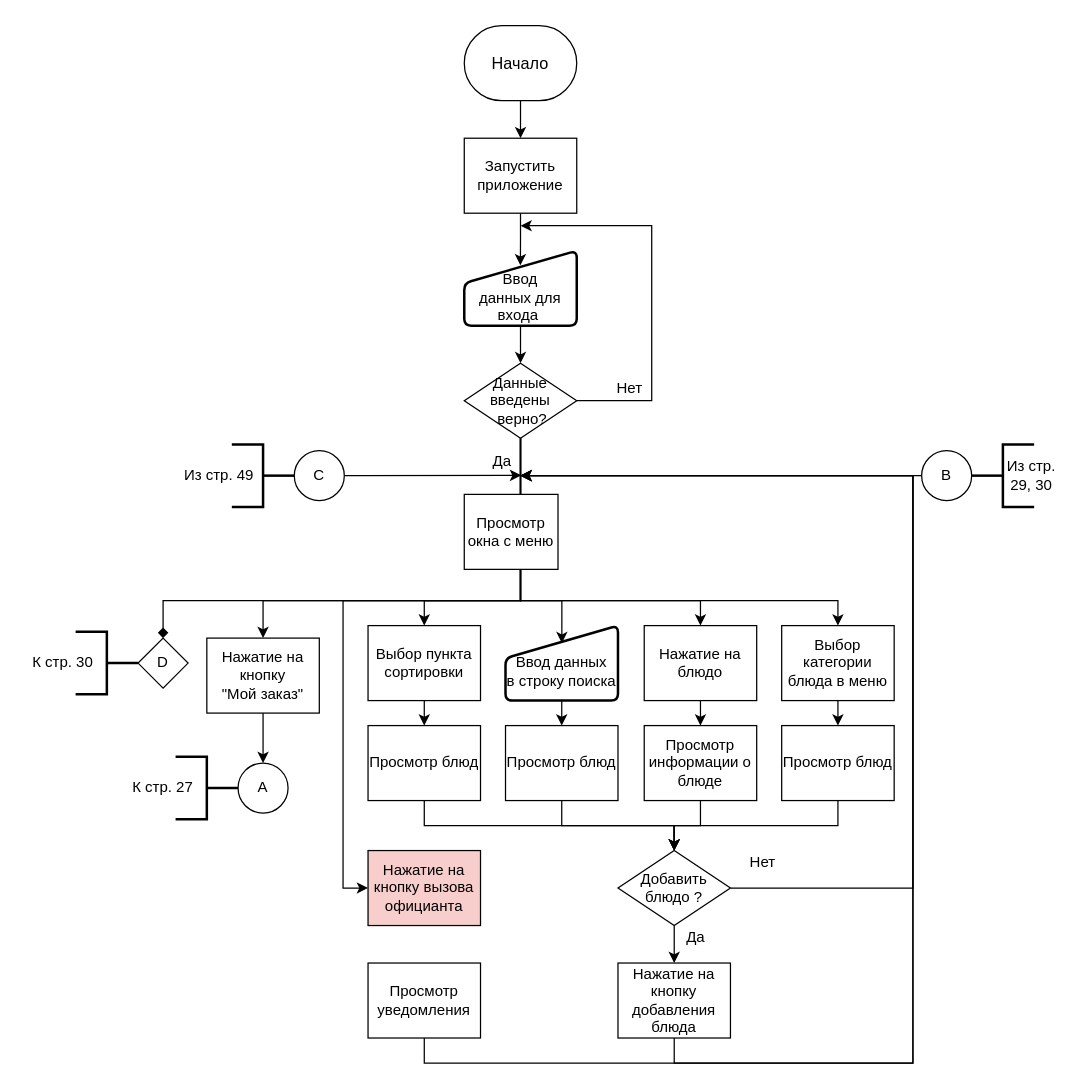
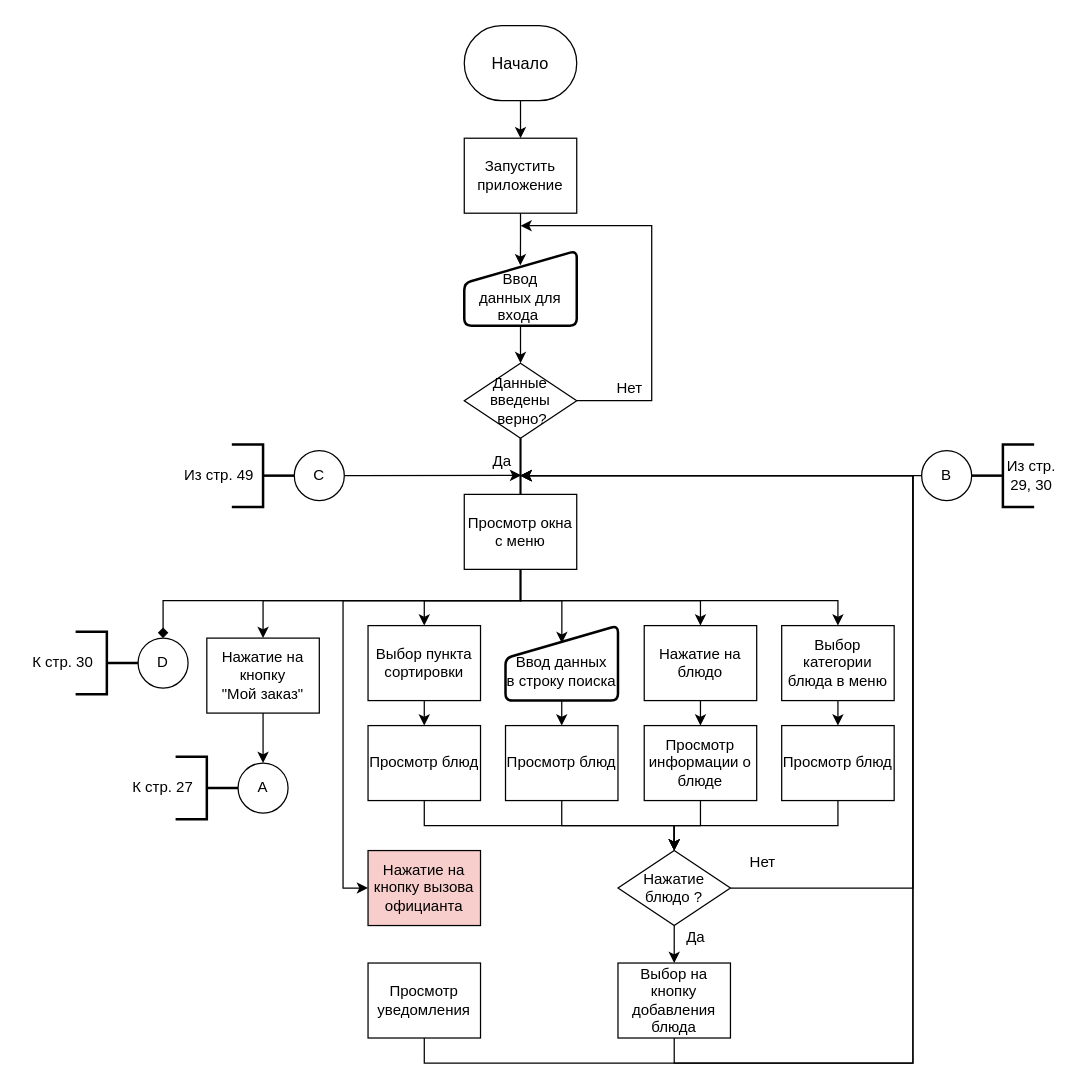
node "Просмотр окна с меню": size 94x75 -> 113x75
node "D": shape diamond -> ellipse
node "Добавить блюдо ?": label "Добавить блюдо ?" -> "Нажатие блюдо ?"
node "Нажатие на кнопку добавления блюда": label "Нажатие на кнопку добавления блюда" -> "Выбор на кнопку добавления блюда"
